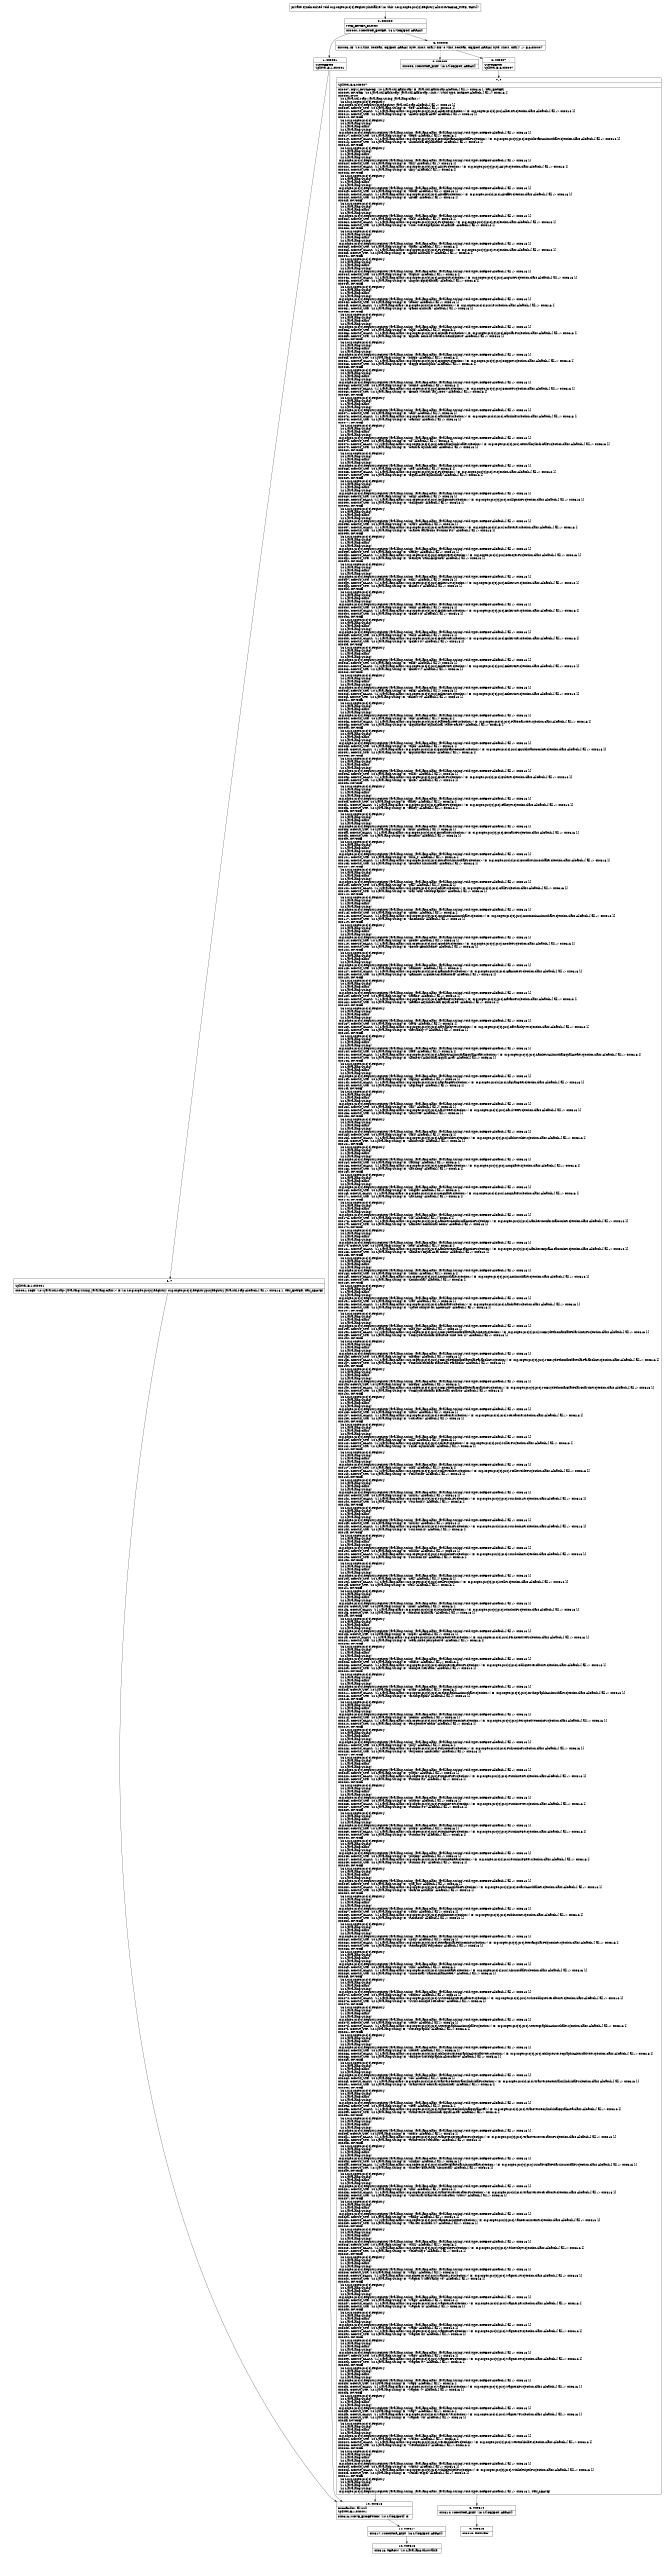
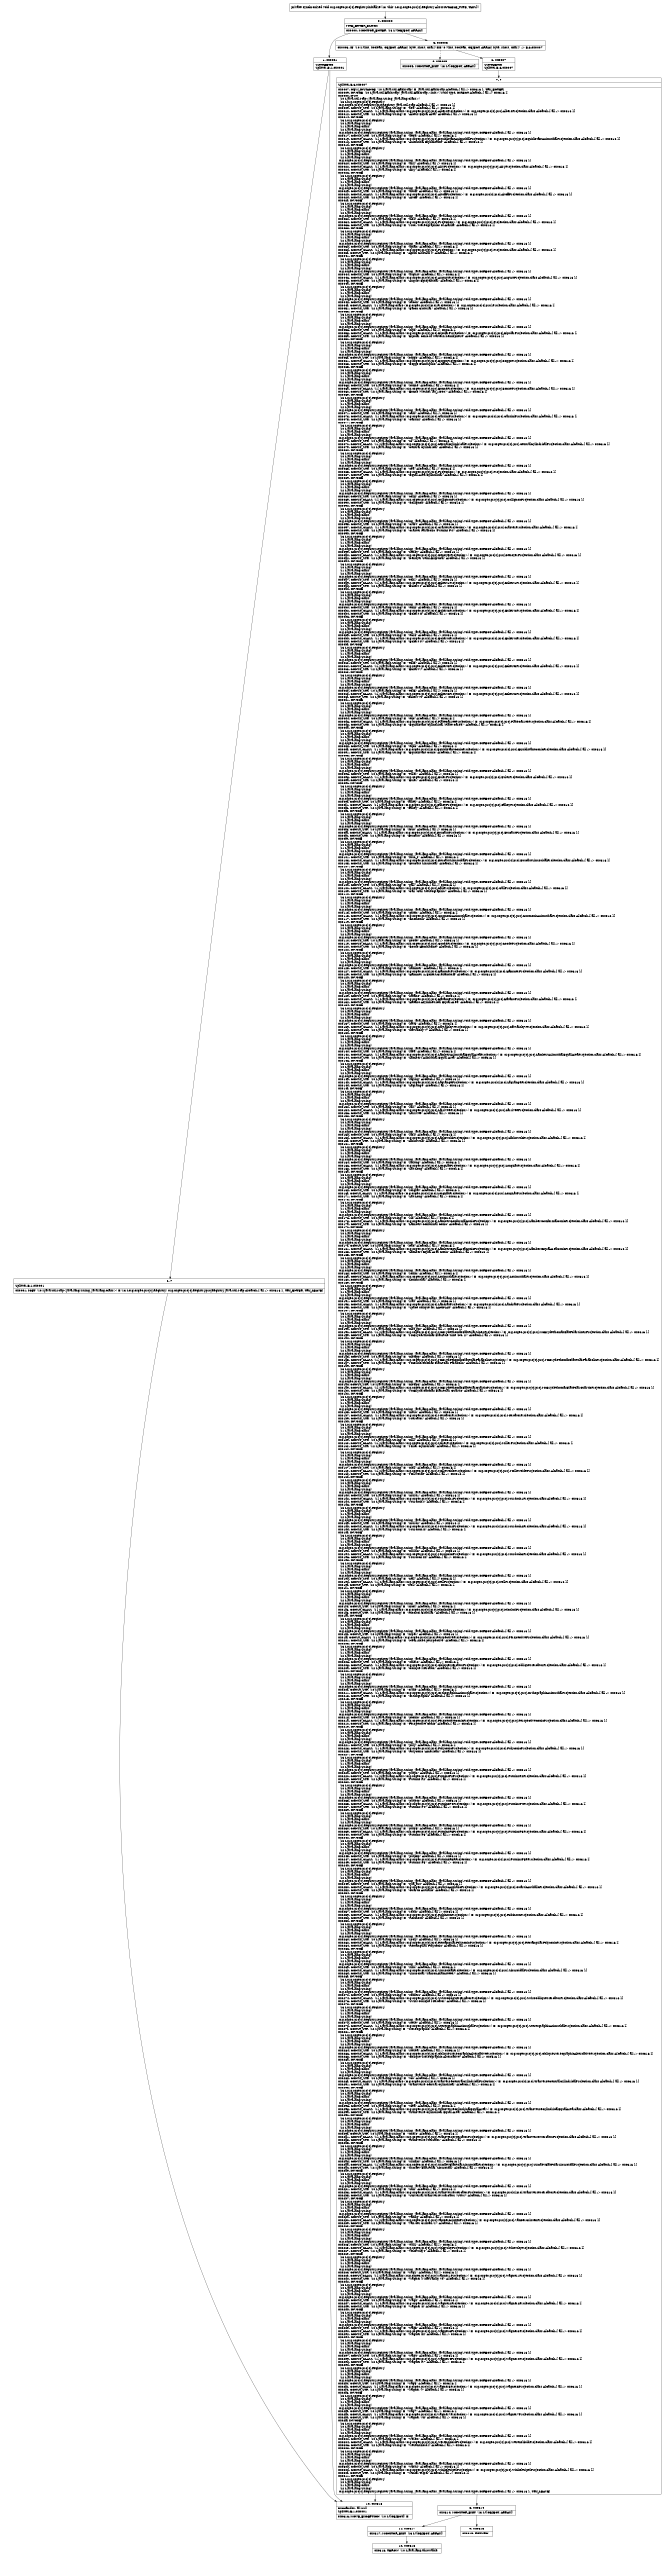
edge "10: 0x0316" -> "11: 0x0317": now "8: 0x0314" -> "11: 0x0317"
